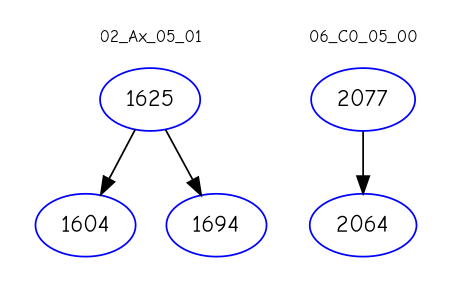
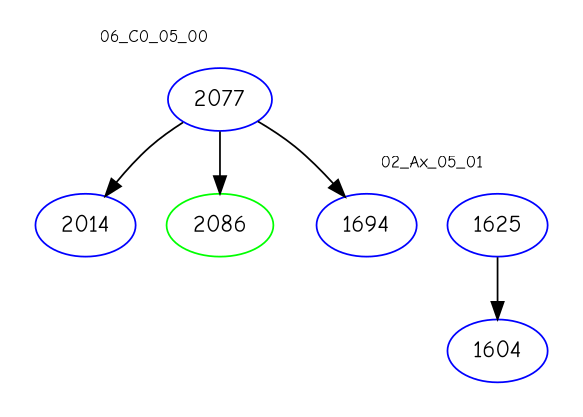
edge "1625" -> "1694": now "2077" -> "1694"
node "2086": added
node "2064": label "2064" -> "2014"
